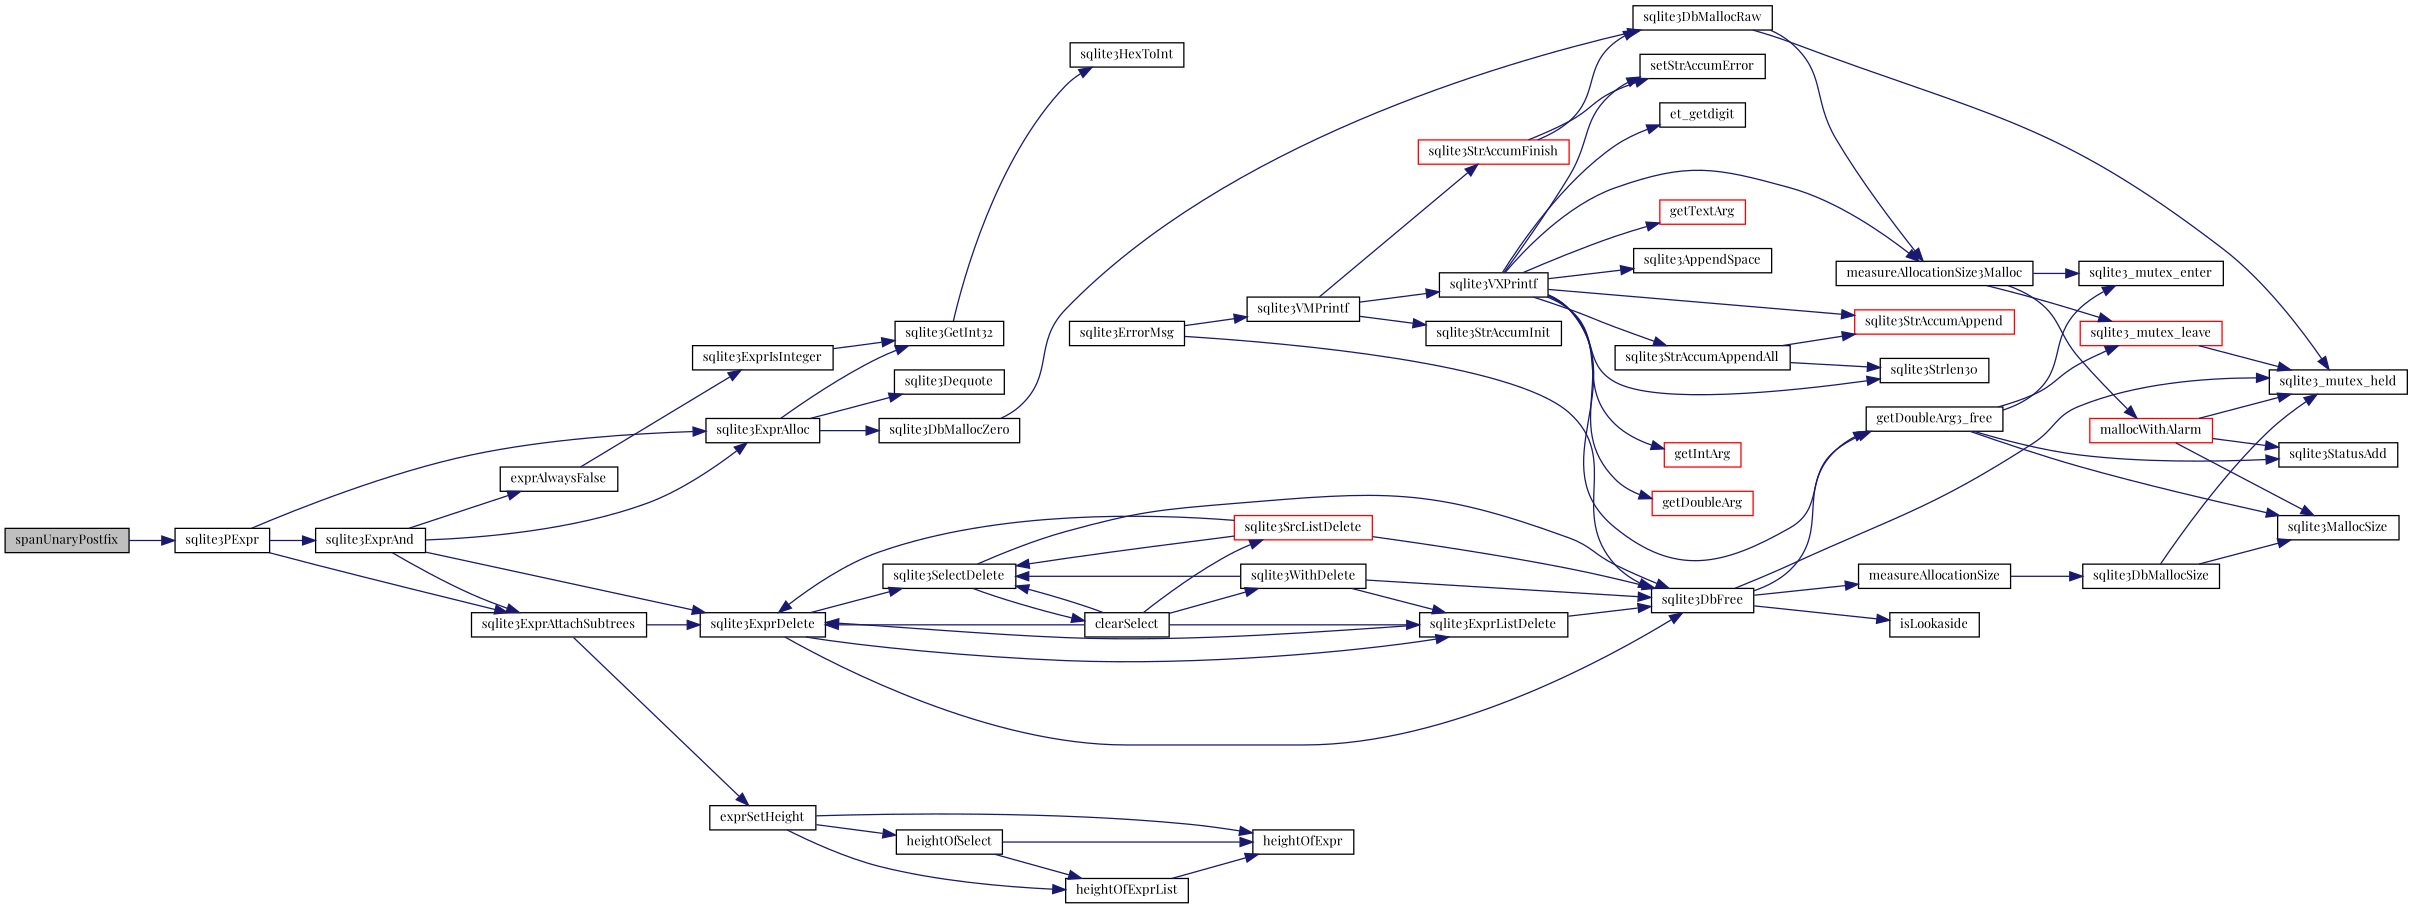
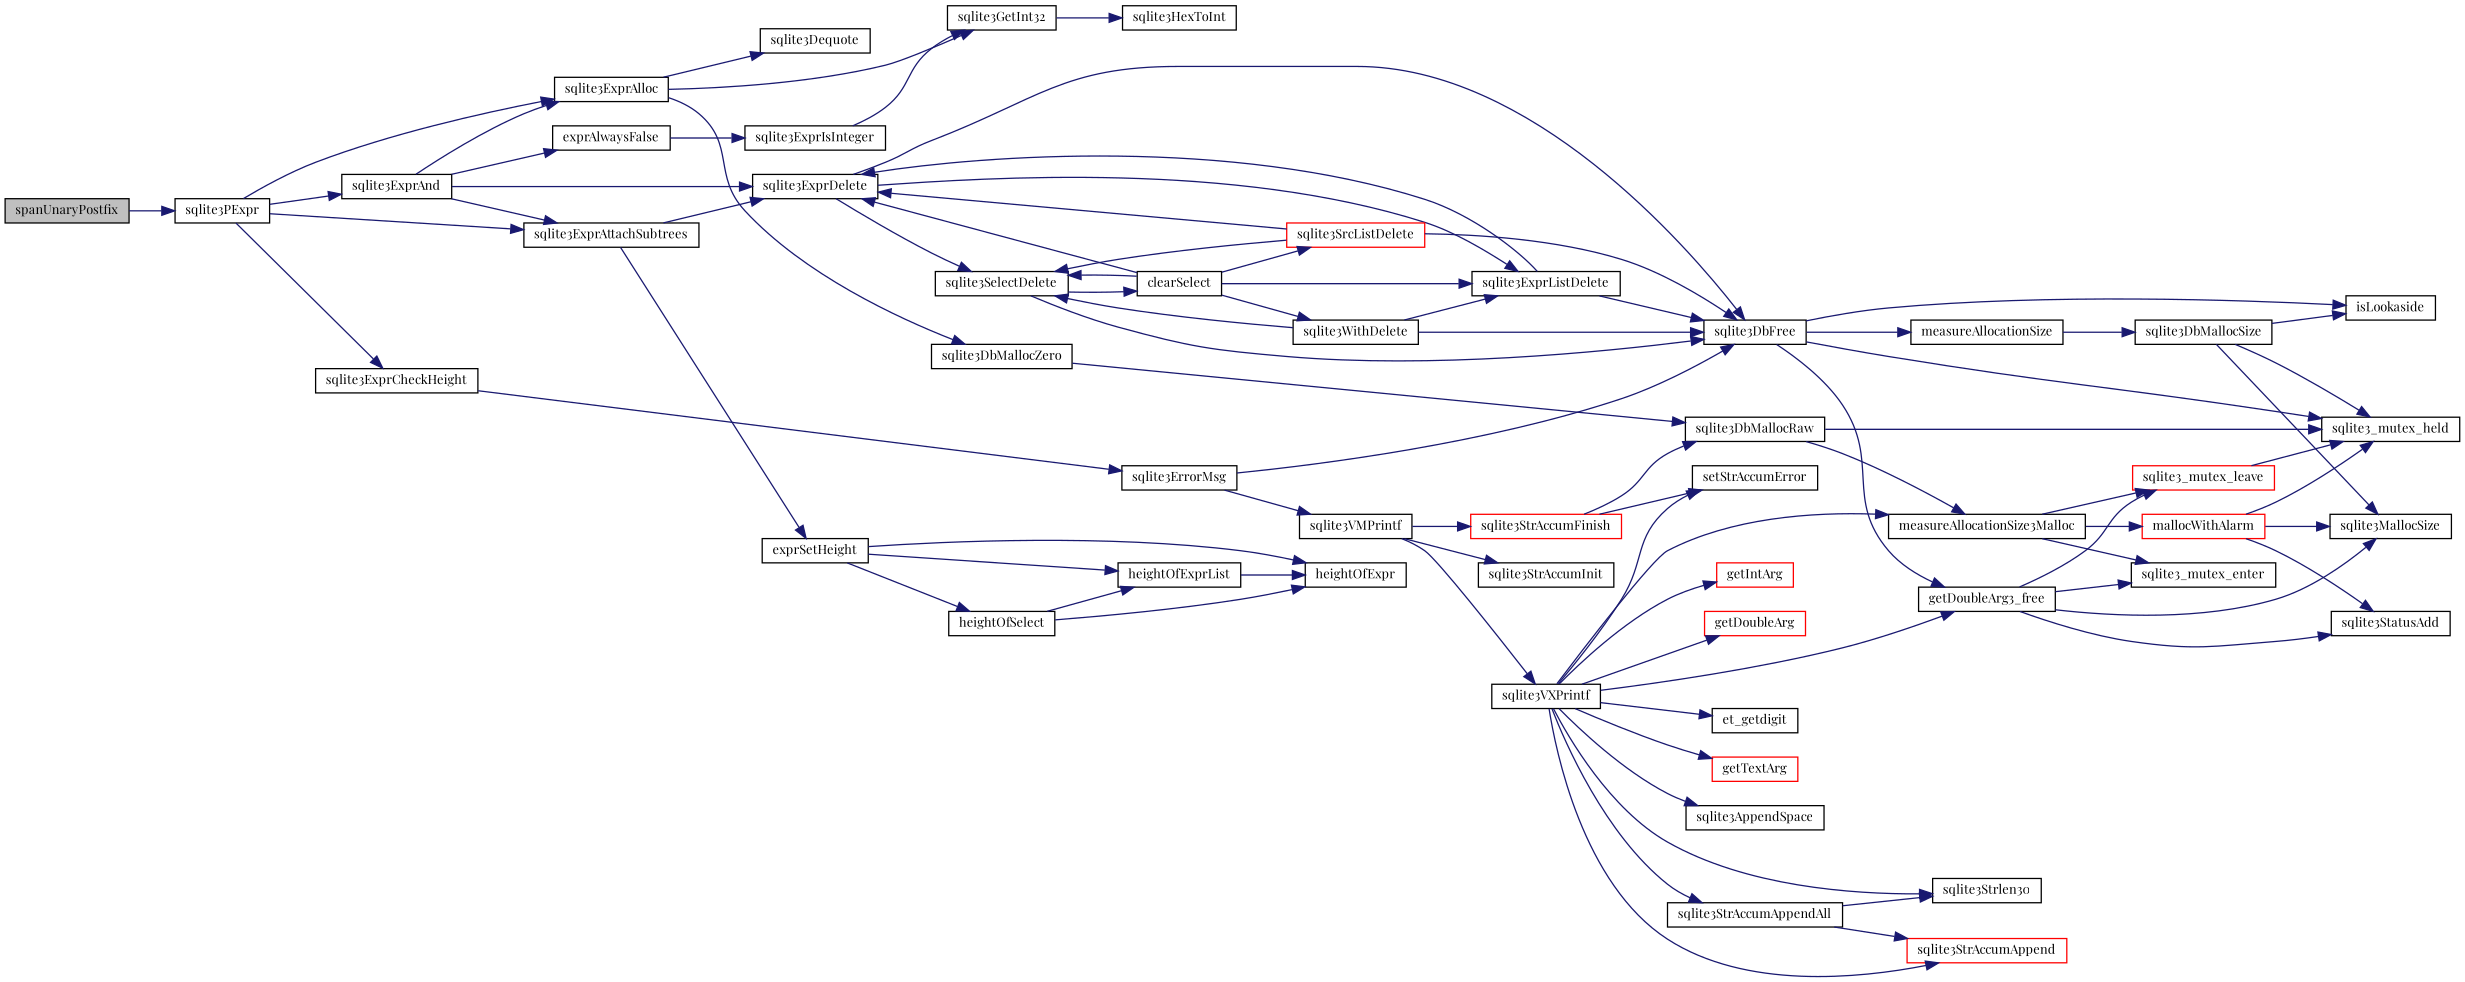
edge "sqlite3DbMallocSize" -> "isLookaside": added
node "sqlite3ExprCheckHeight": added
